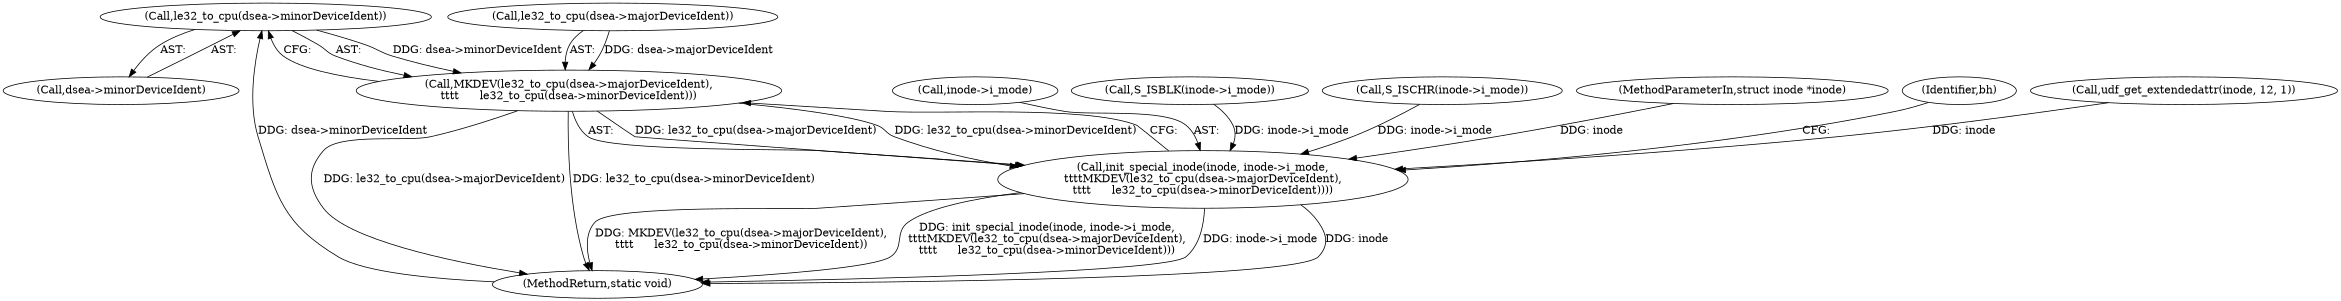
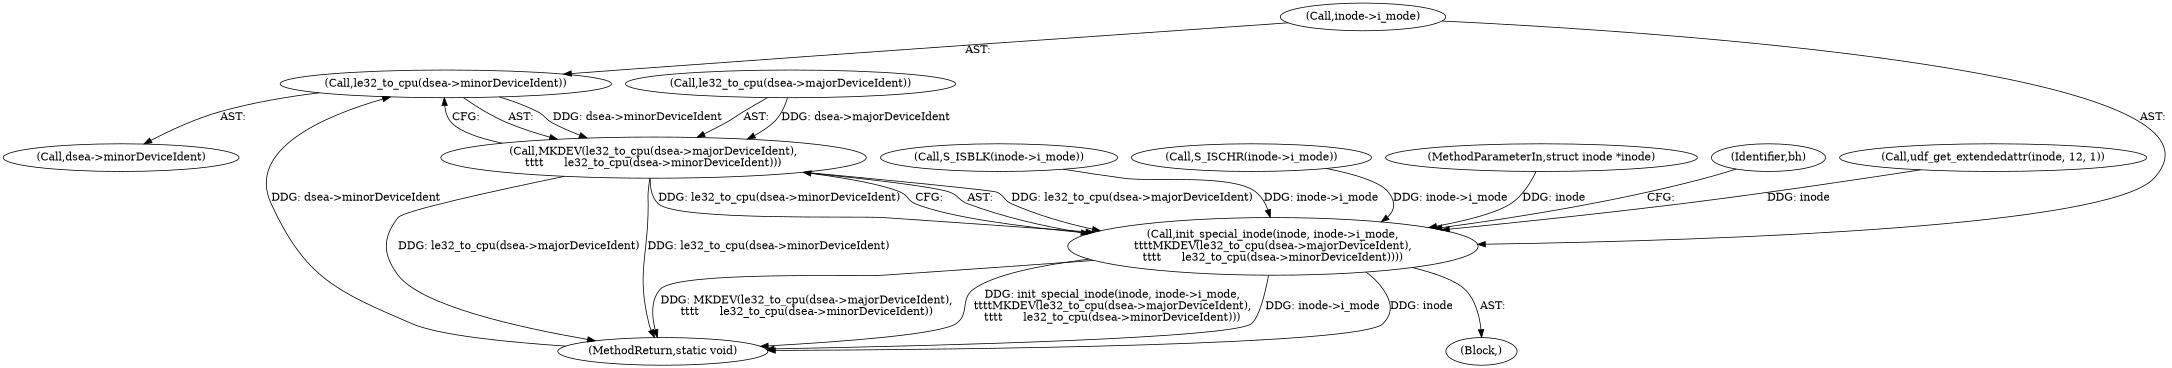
edge "(Call,dsea->minorDeviceIdent)" -> "(Call,le32_to_cpu(dsea->minorDeviceIdent))": now "(Call,inode->i_mode)" -> "(Call,le32_to_cpu(dsea->minorDeviceIdent))"
node "(Block,)": added
